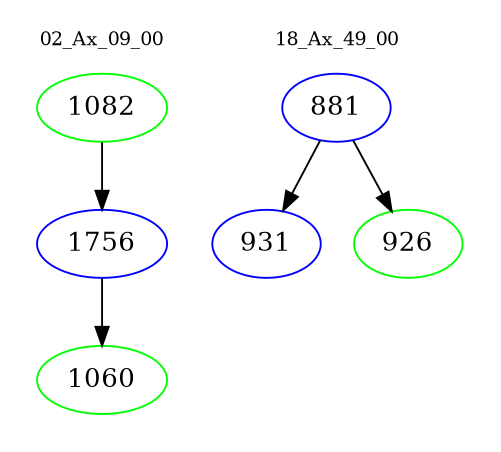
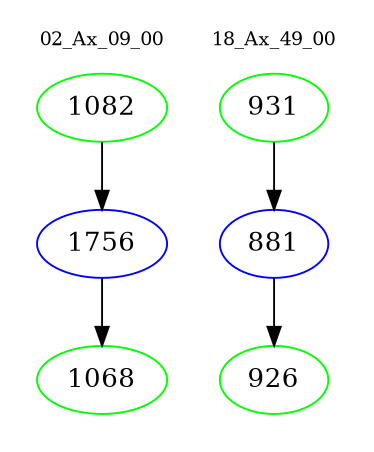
edge "881" -> "931": reversed
node "931": color blue -> green
node "1060": label "1060" -> "1068"
